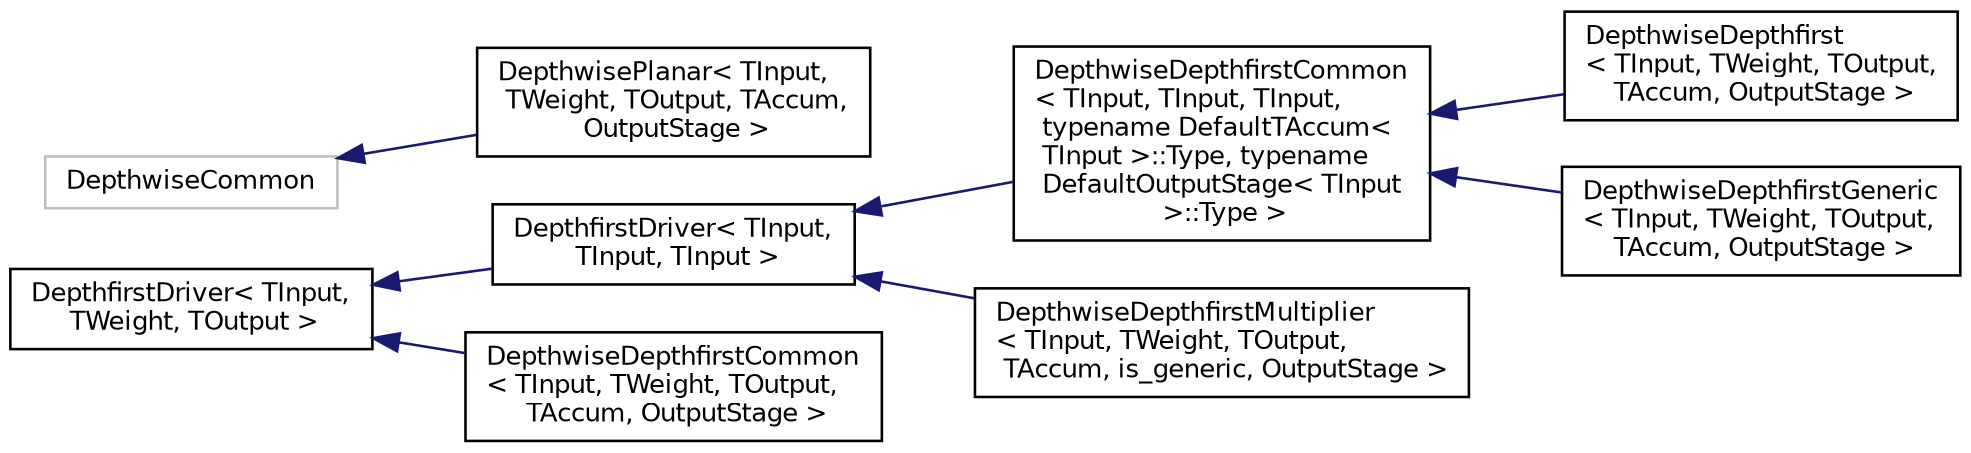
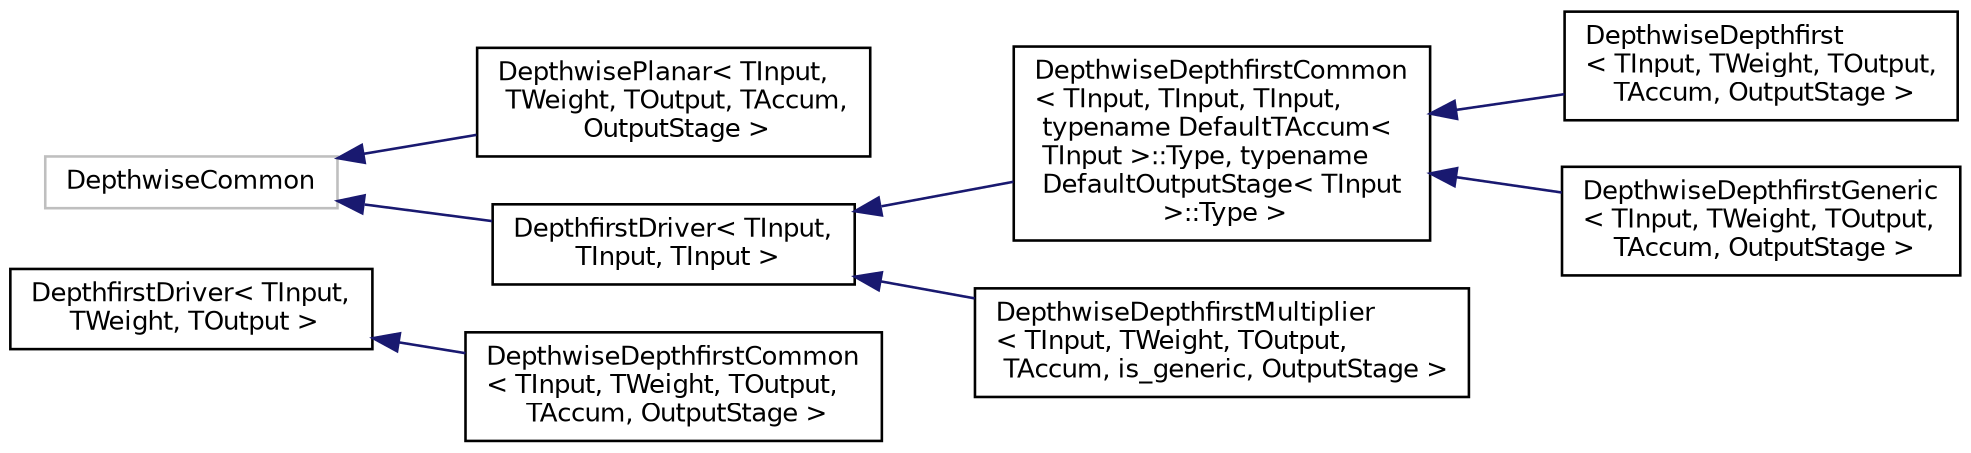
edge "DepthfirstDriver< TInput, TInput, TInput >" -> "DepthfirstDriver< TInput, TWeight, TOutput >": now "DepthfirstDriver< TInput, TInput, TInput >" -> "DepthwiseCommon"
